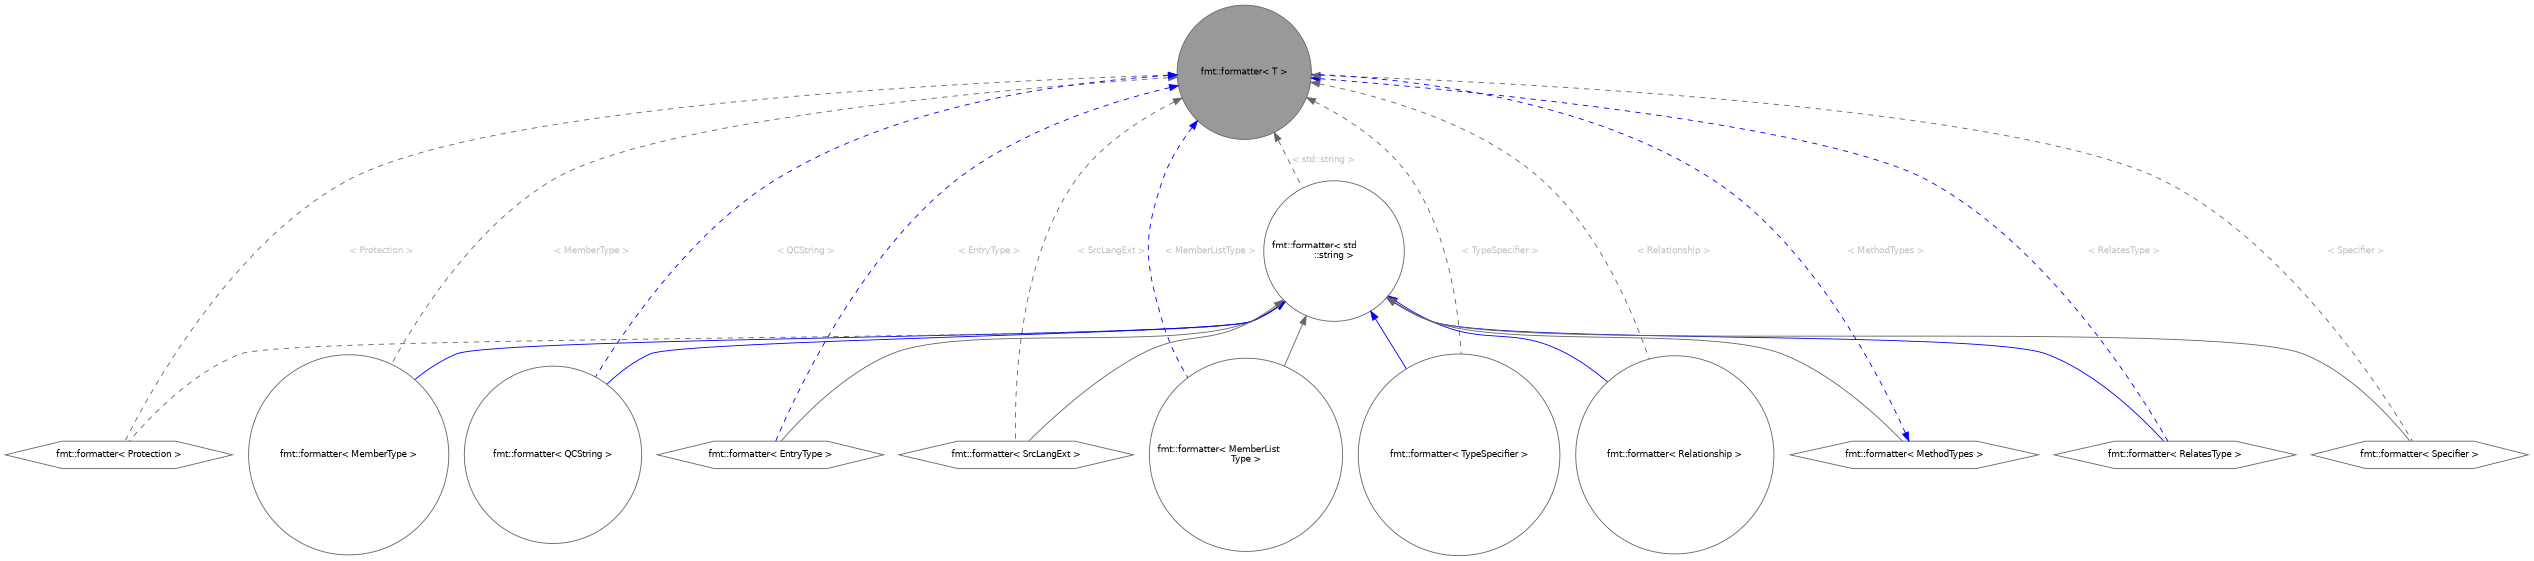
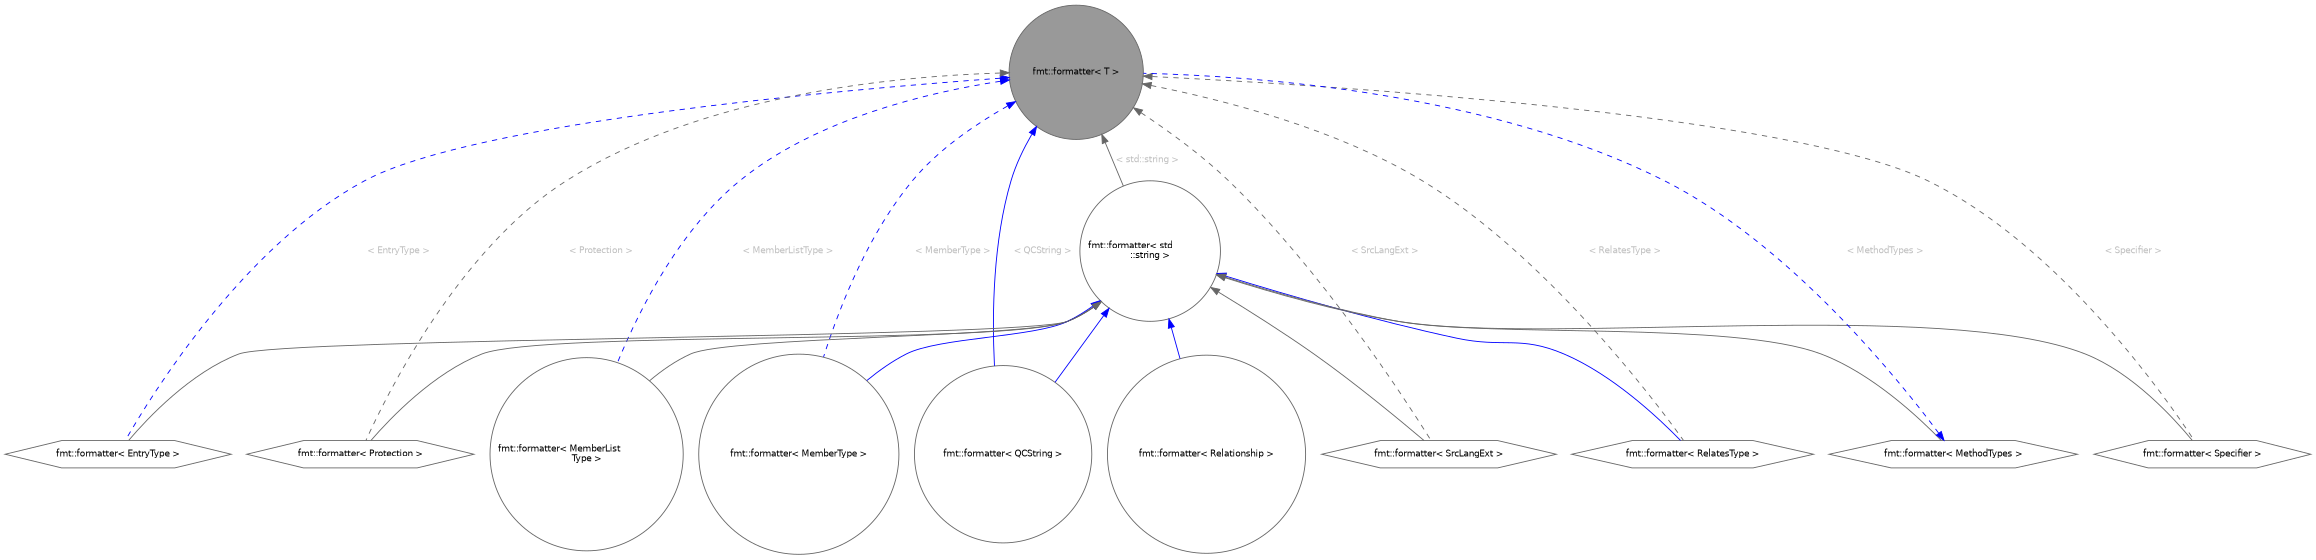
edge "fmt::formatter< MemberType >" -> "fmt::formatter< T >": color gray40 -> blue
edge "fmt::formatter< RelatesType >" -> "fmt::formatter< T >": color blue -> gray40
edge "fmt::formatter< QCString >" -> "fmt::formatter< T >": style dashed -> solid
edge "fmt::formatter< std ::string >" -> "fmt::formatter< T >": style dashed -> solid
edge "fmt::formatter< Relationship >" -> "fmt::formatter< T >": removed, label "< Relationship >"
edge "fmt::formatter< Protection >" -> "fmt::formatter< std ::string >": style dashed -> solid
node "fmt::formatter< TypeSpecifier >": removed
